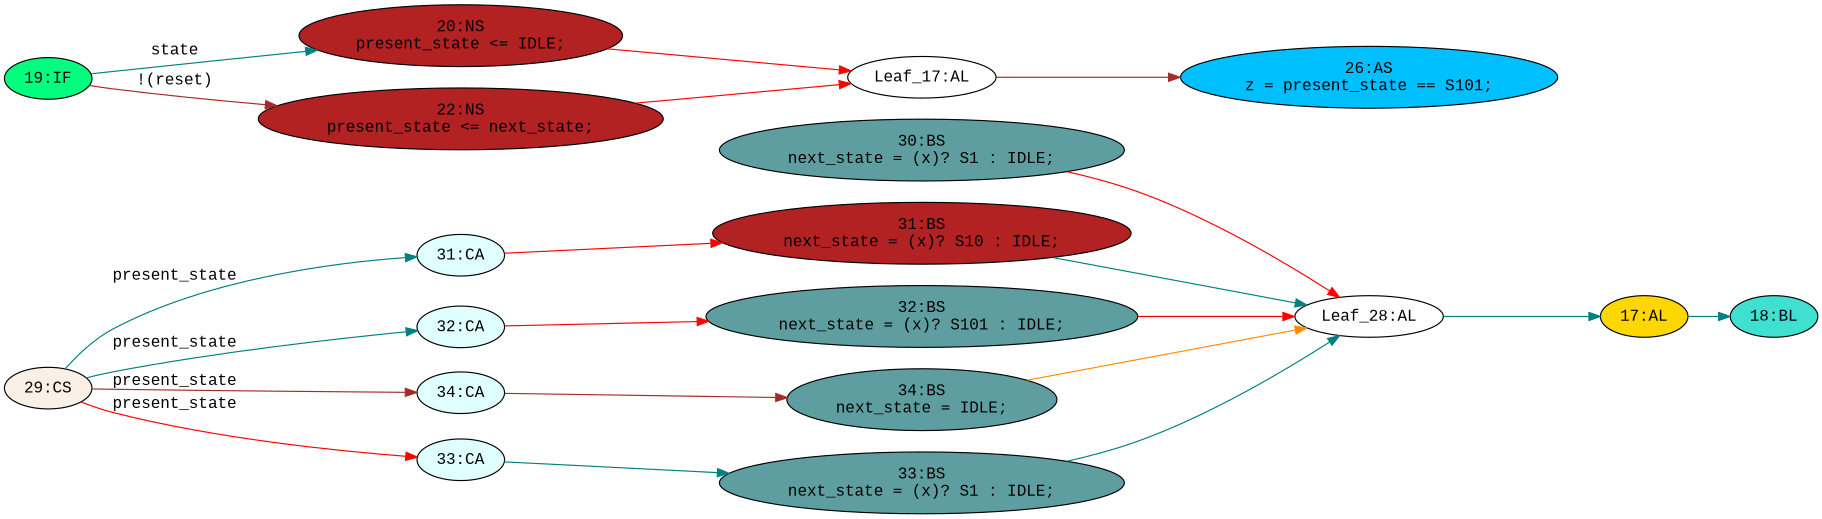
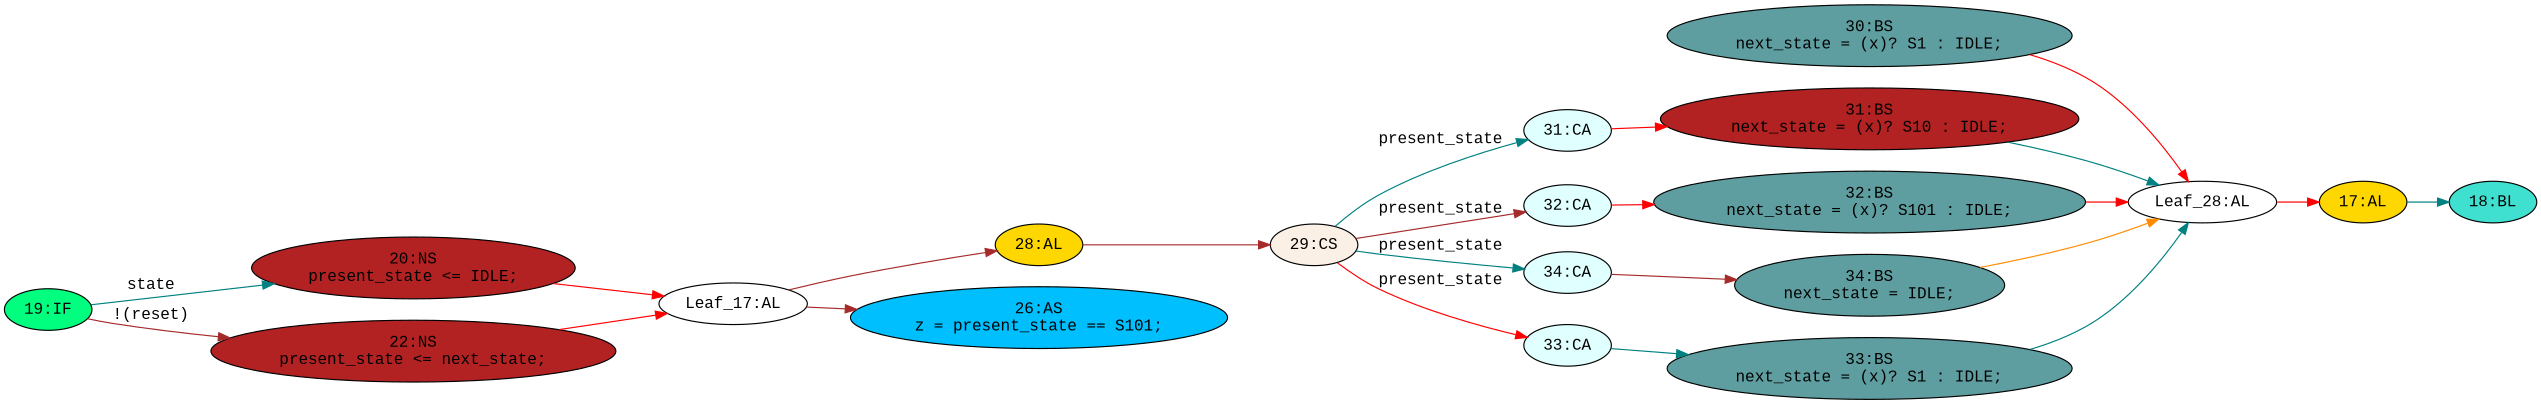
node "28:AL": added
edge "Leaf_28:AL" -> "17:AL": color teal -> red
edge "29:CS" -> "32:CA": color teal -> brown
edge "29:CS" -> "34:CA": color brown -> teal
